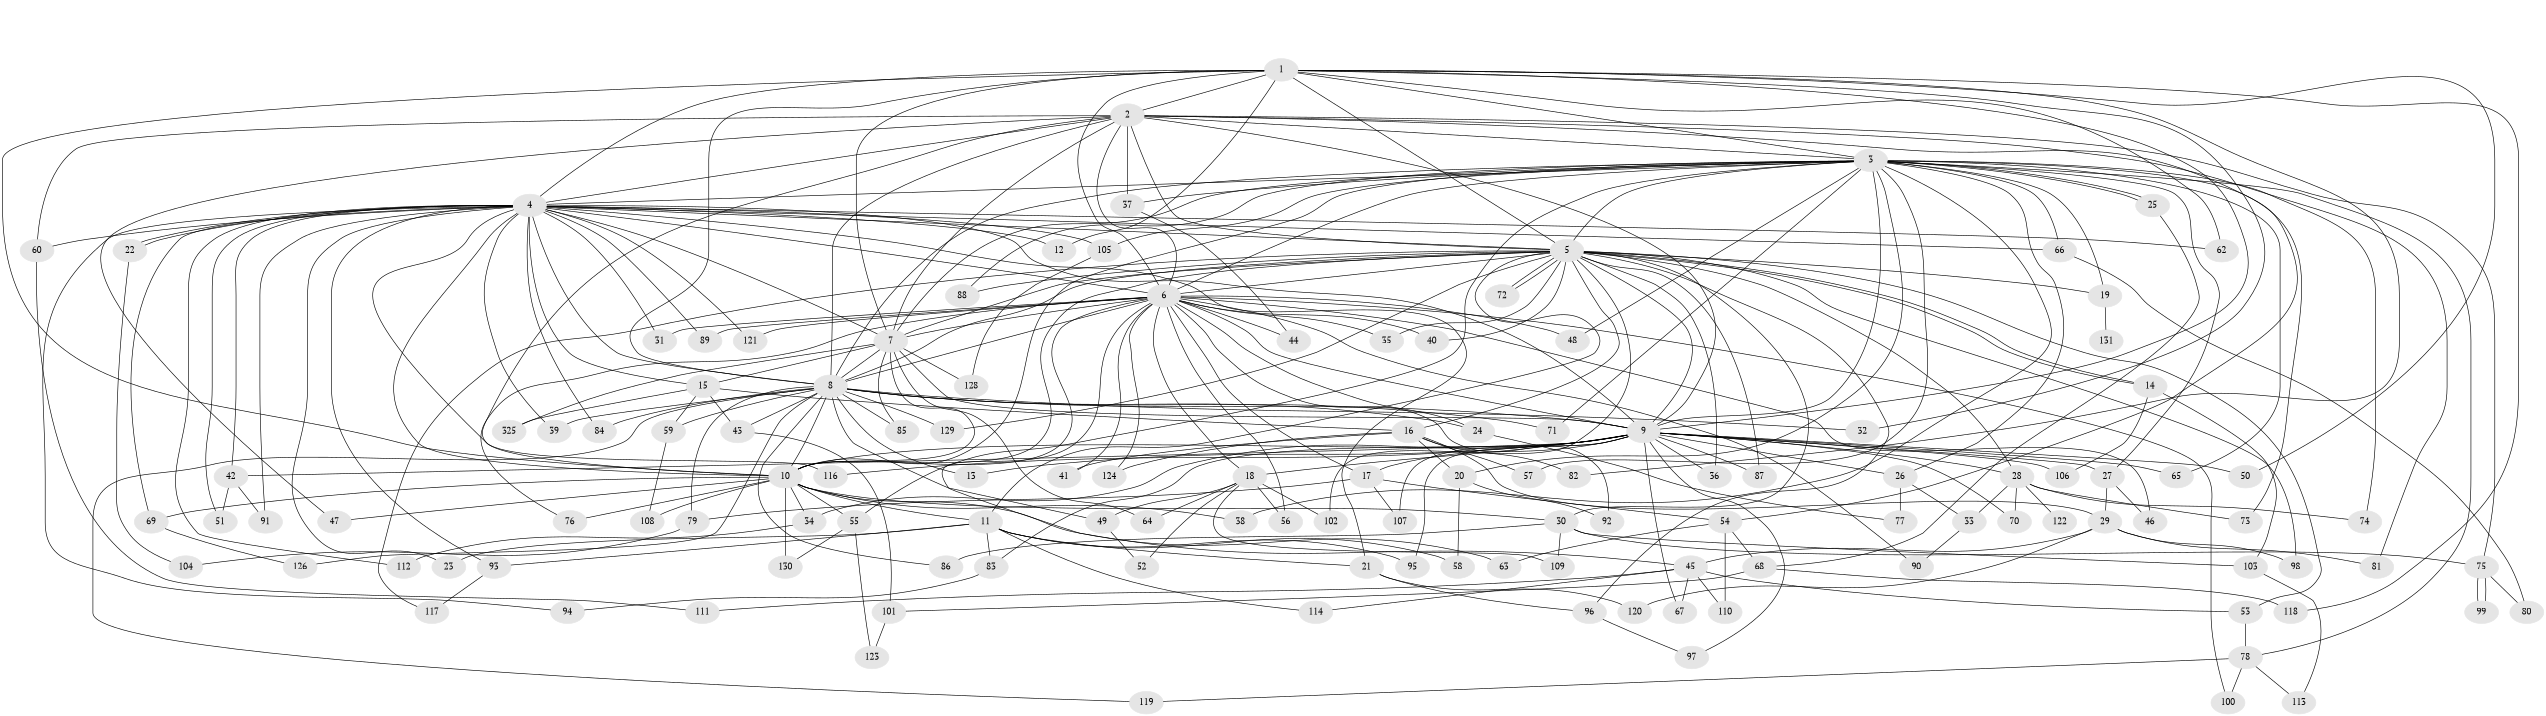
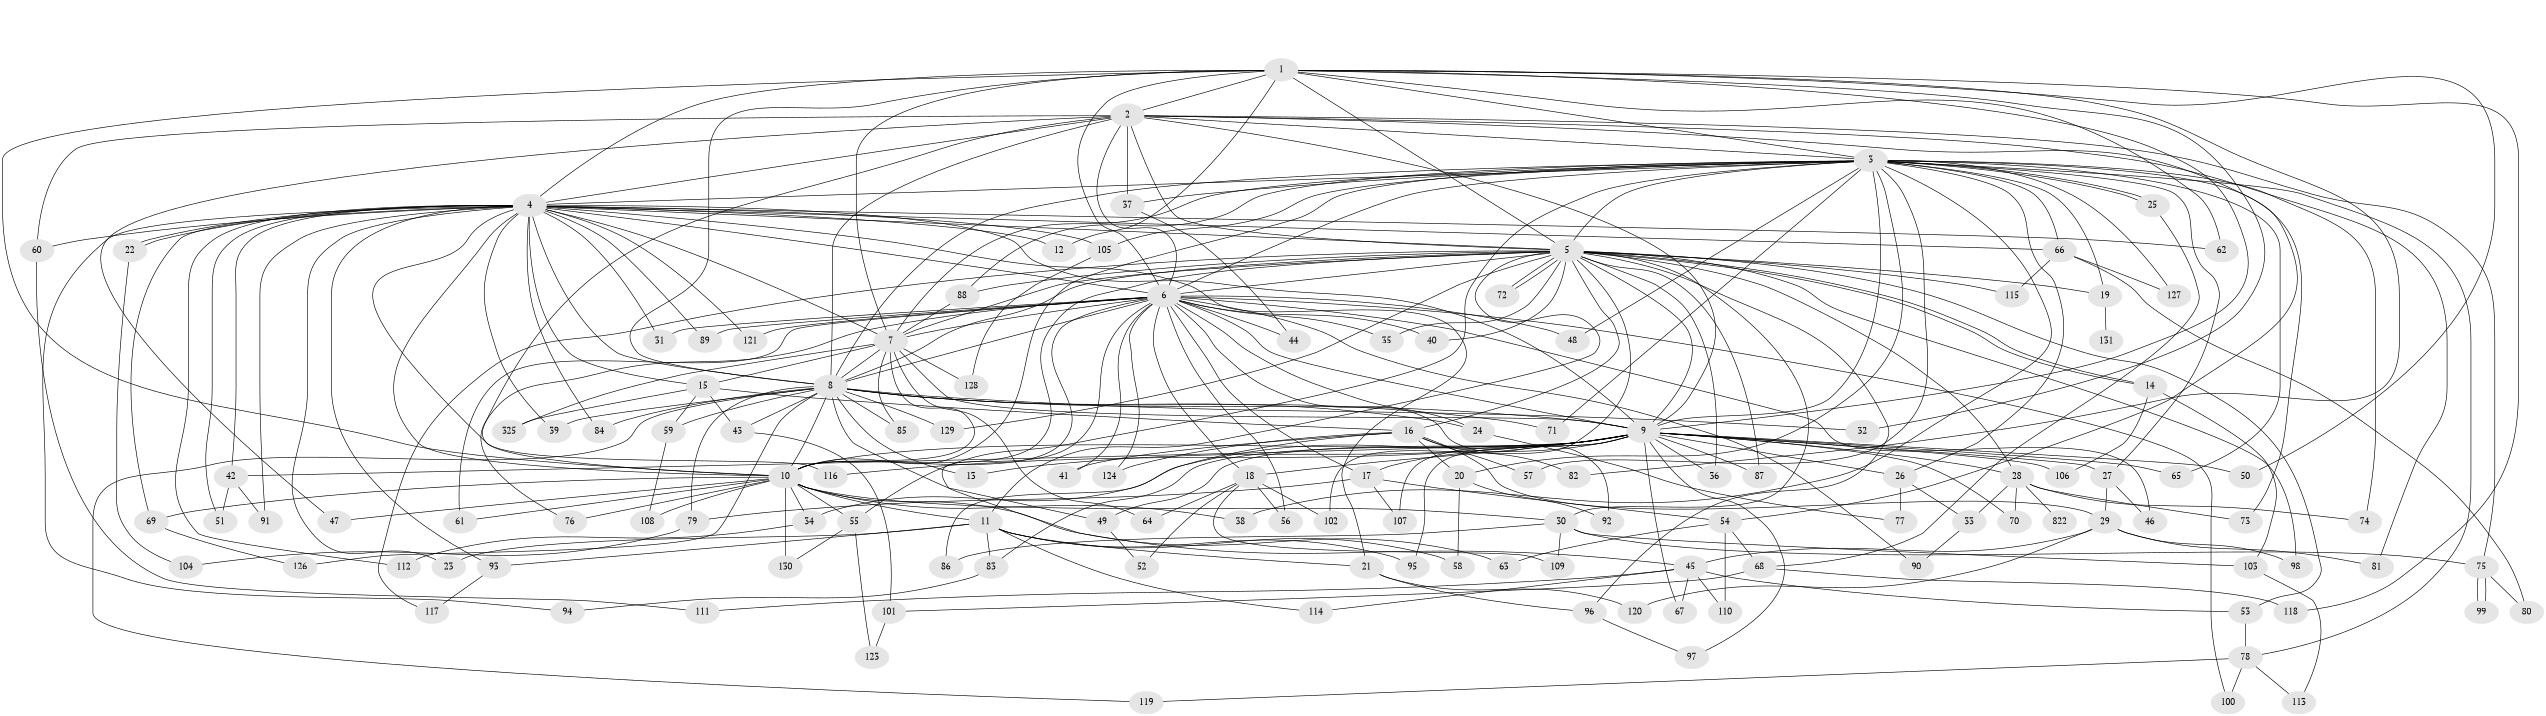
edge "2" -- "7": now "88" -- "7"
node "115": added
node "127": added
edge "18" -- "49": now "9" -- "49"
edge "8" -- "86": now "16" -- "86"
node "61": added
node "122": label "122" -> "822"
